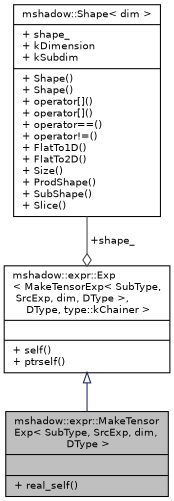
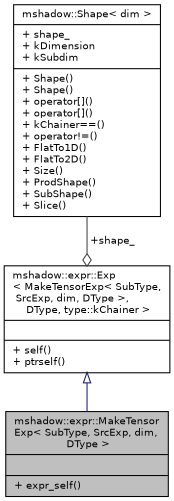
node "mshadow::Shape< dim >": text "+ operator==()" -> "+ kChainer==()"
node "mshadow::expr::MakeTensor": text "+ real_self()" -> "+ expr_self()"
